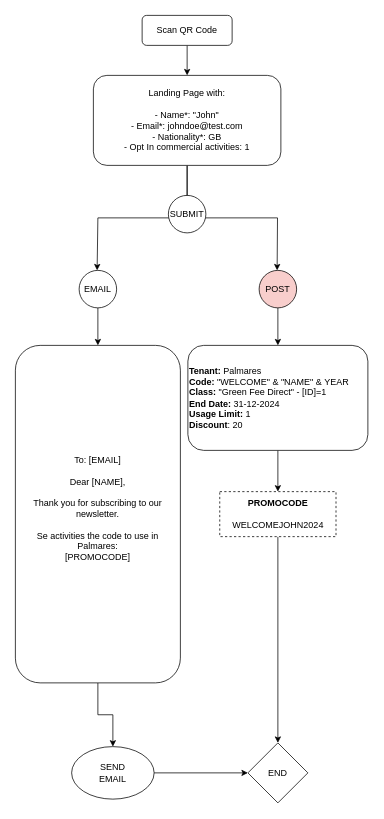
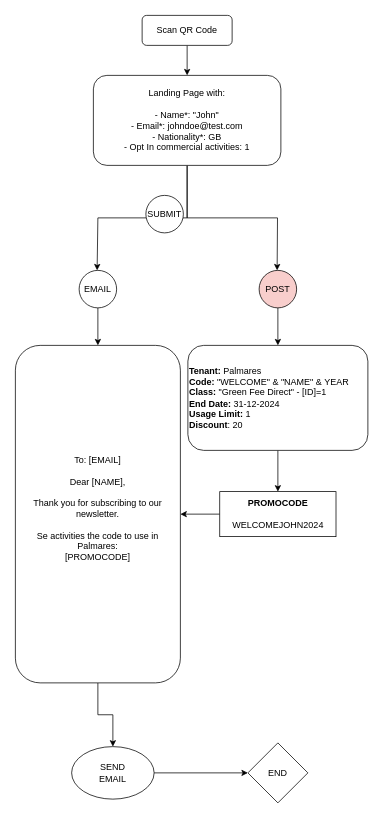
node "SUBMIT": moved (187, 214) -> (165, 214)
node "PROMOCODE WELCOMEJOHN2024": style dashed -> solid
edge "PROMOCODE WELCOMEJOHN2024" -> "END": now "PROMOCODE WELCOMEJOHN2024" -> "To: [EMAIL] Dear [NAME], Thank you for subscribing to our newsletter. Se activities the code to use in Palmares: [PROMOCODE]"
